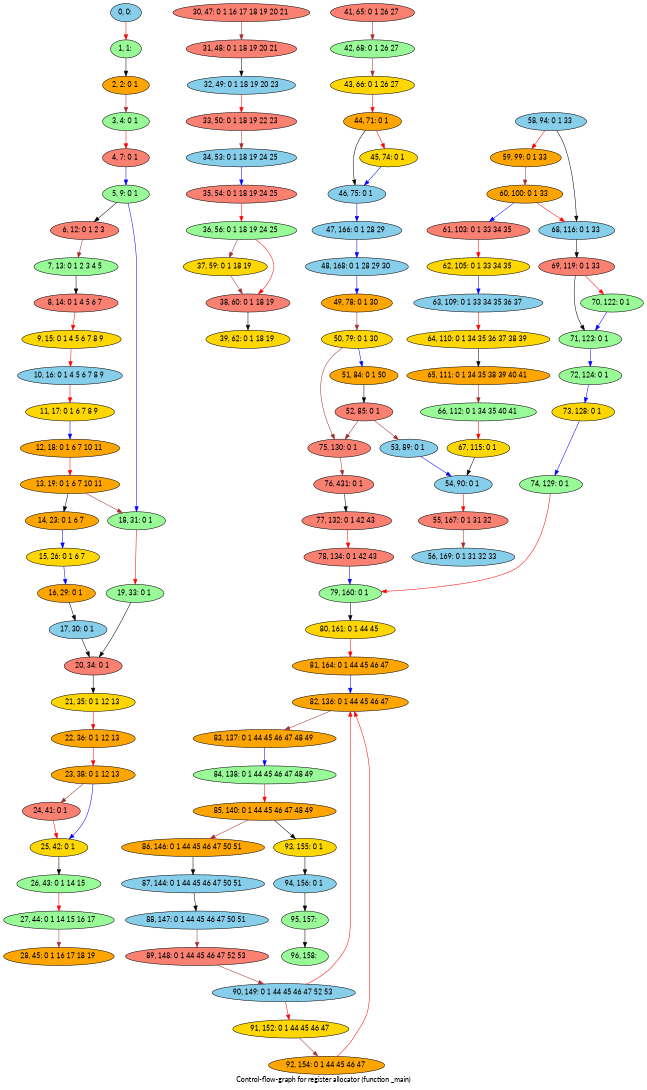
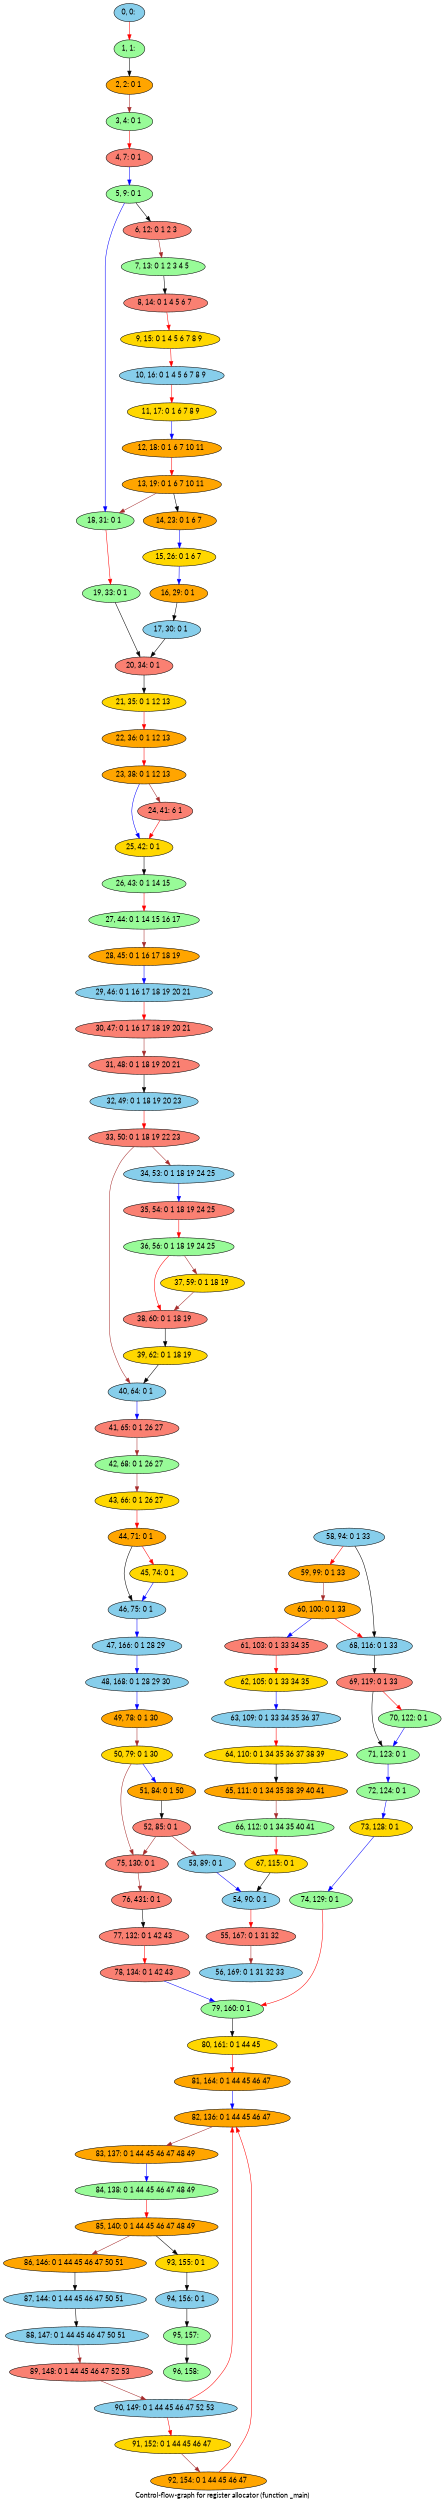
node "24, 41: 0 1": label "24, 41: 0 1" -> "24, 41: 6 1"
node "29, 46: 0 1 16 17 18 19 20 21": added
node "40, 64: 0 1": added
